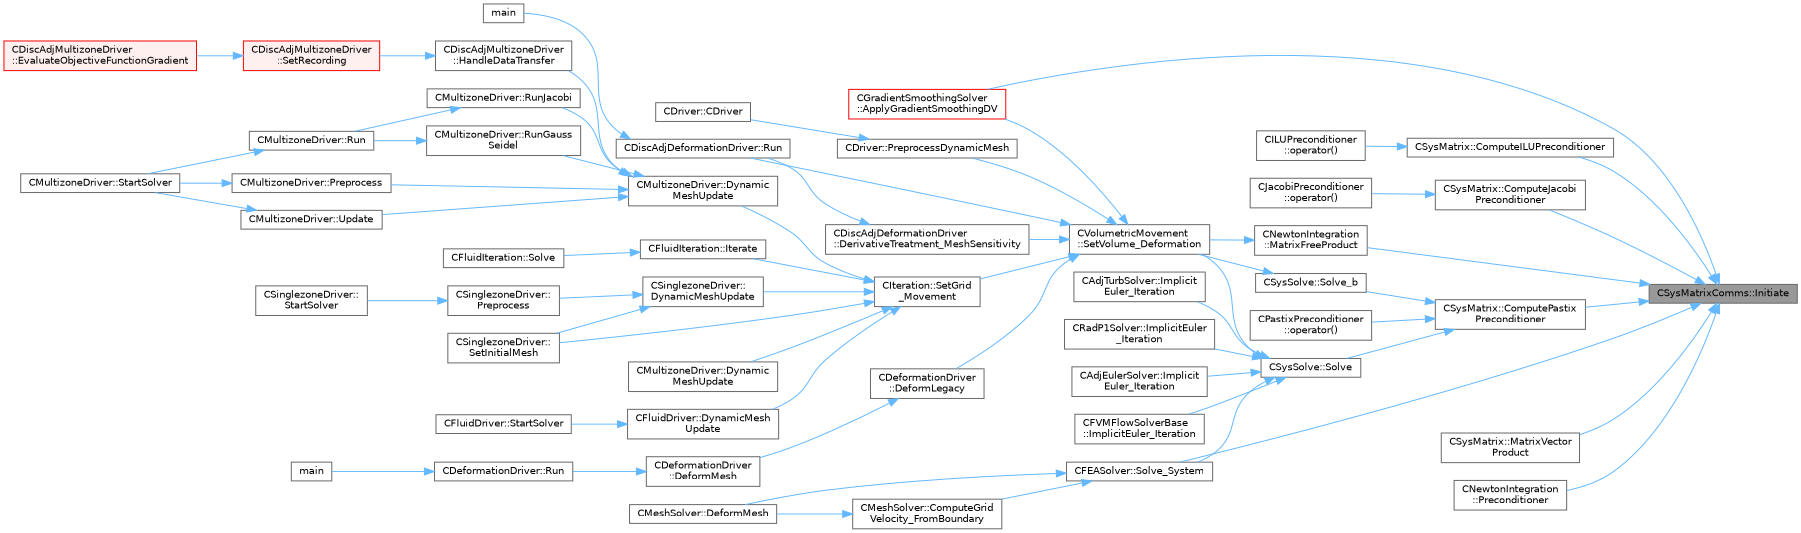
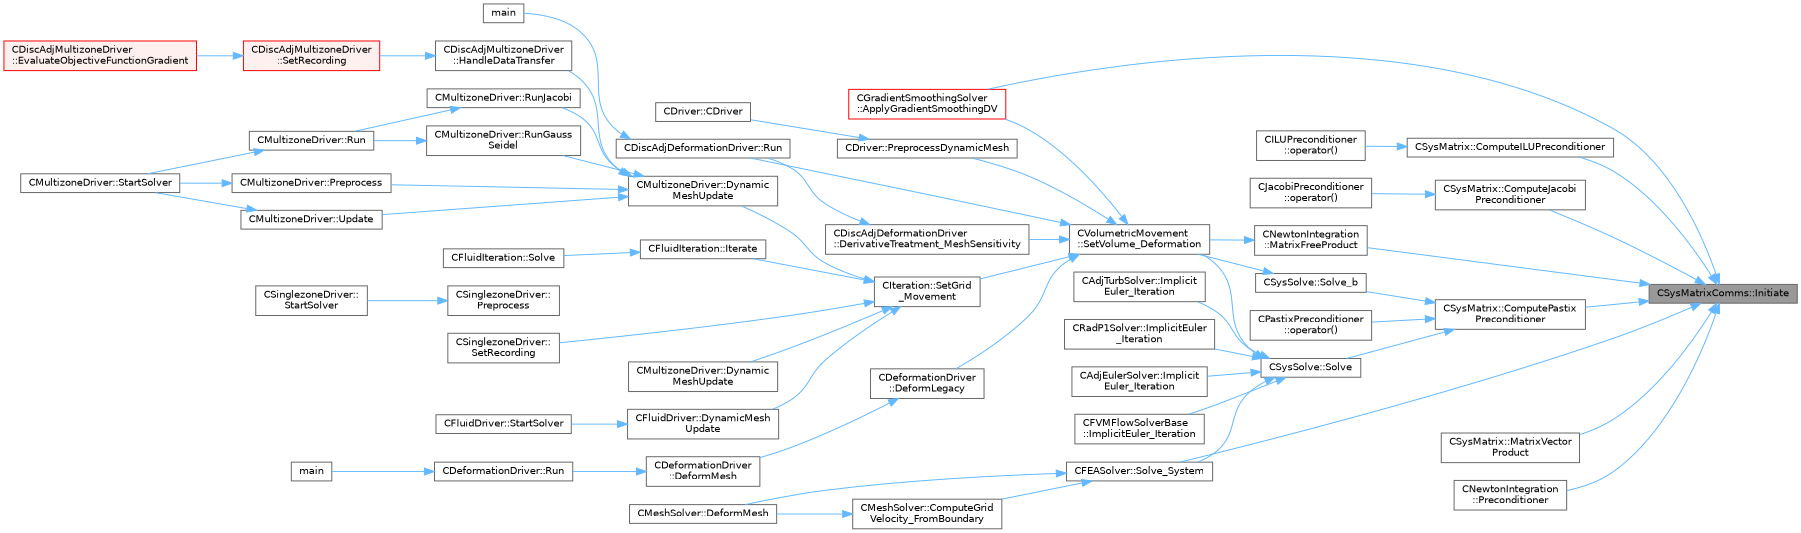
node "CSinglezoneDriver:: DynamicMeshUpdate": removed
node "CSinglezoneDriver:: SetInitialMesh": label "CSinglezoneDriver:: SetInitialMesh" -> "CSinglezoneDriver:: SetRecording"
